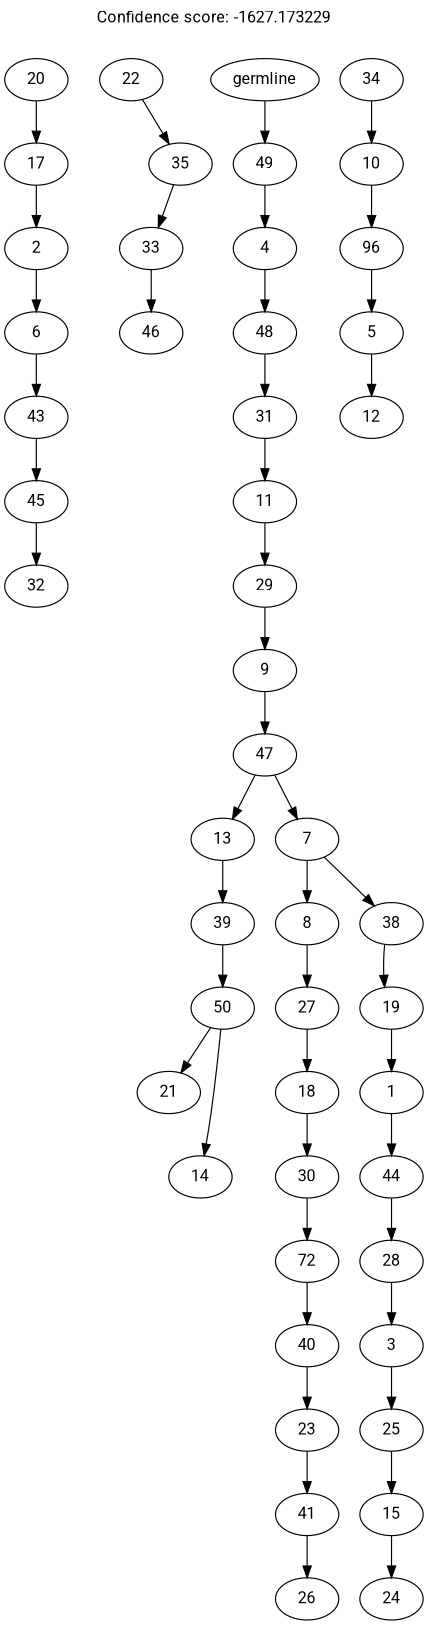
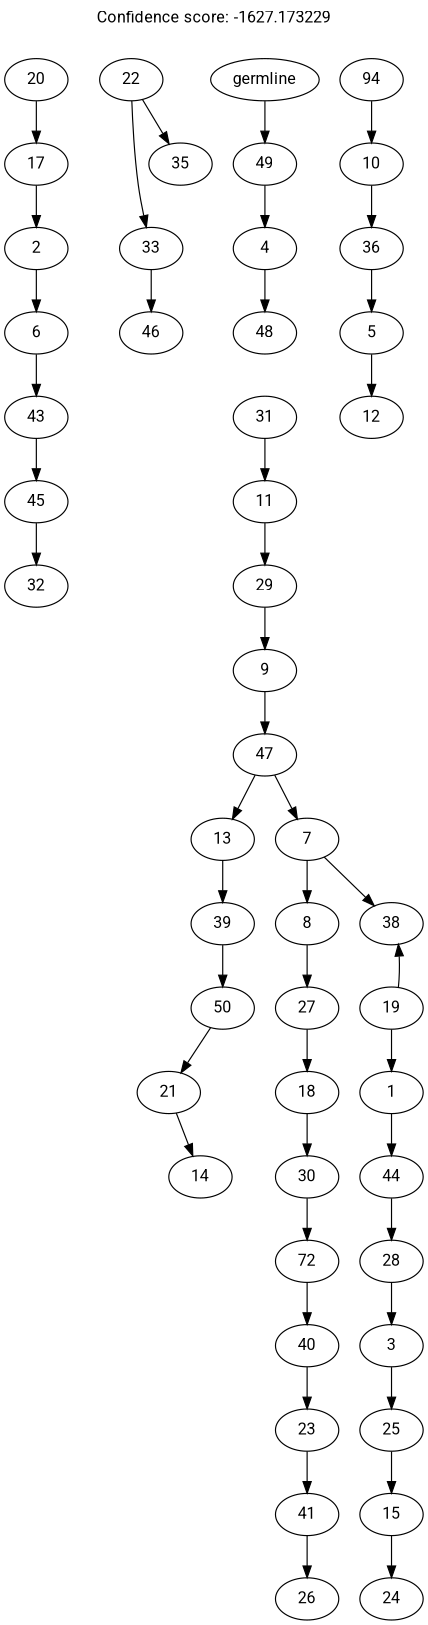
node "34": label "34" -> "94"
edge "35" -> "33": now "22" -> "33"
node "96": label "96" -> "36"
edge "48" -> "31": removed
edge "38" -> "19": reversed
edge "50" -> "14": now "21" -> "14"
